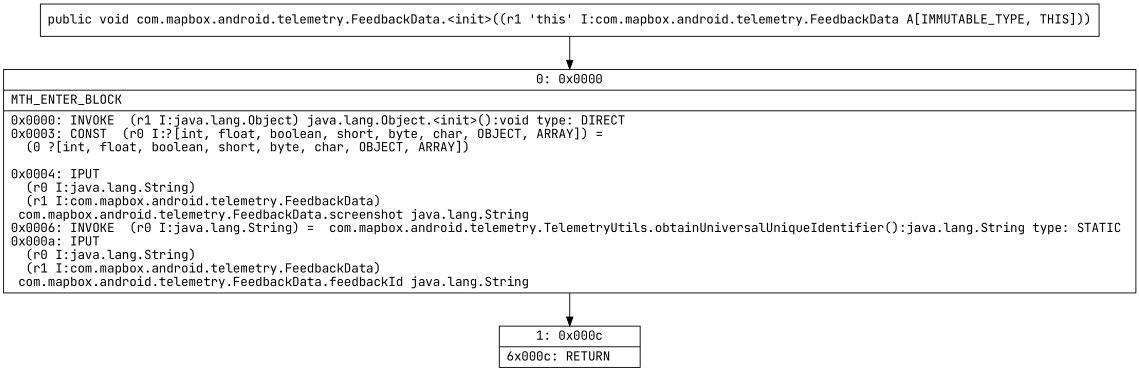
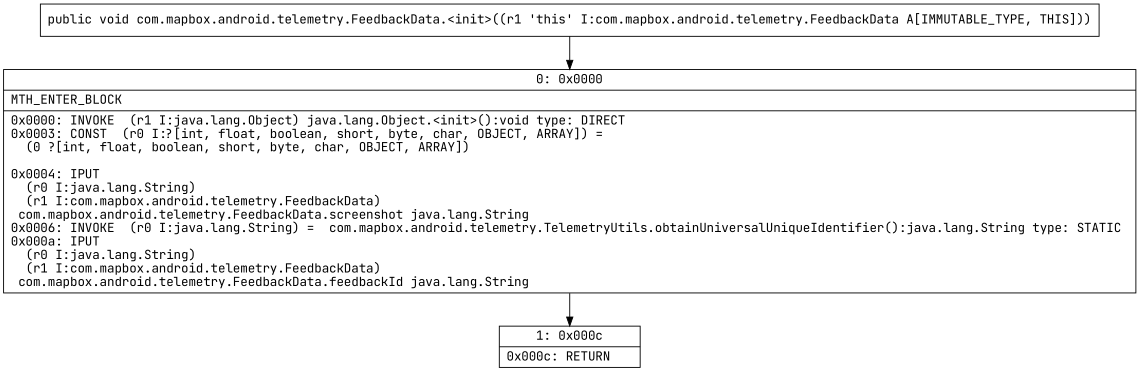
node "1: 0x000c": text "6x000c: RETURN" -> "0x000c: RETURN"
